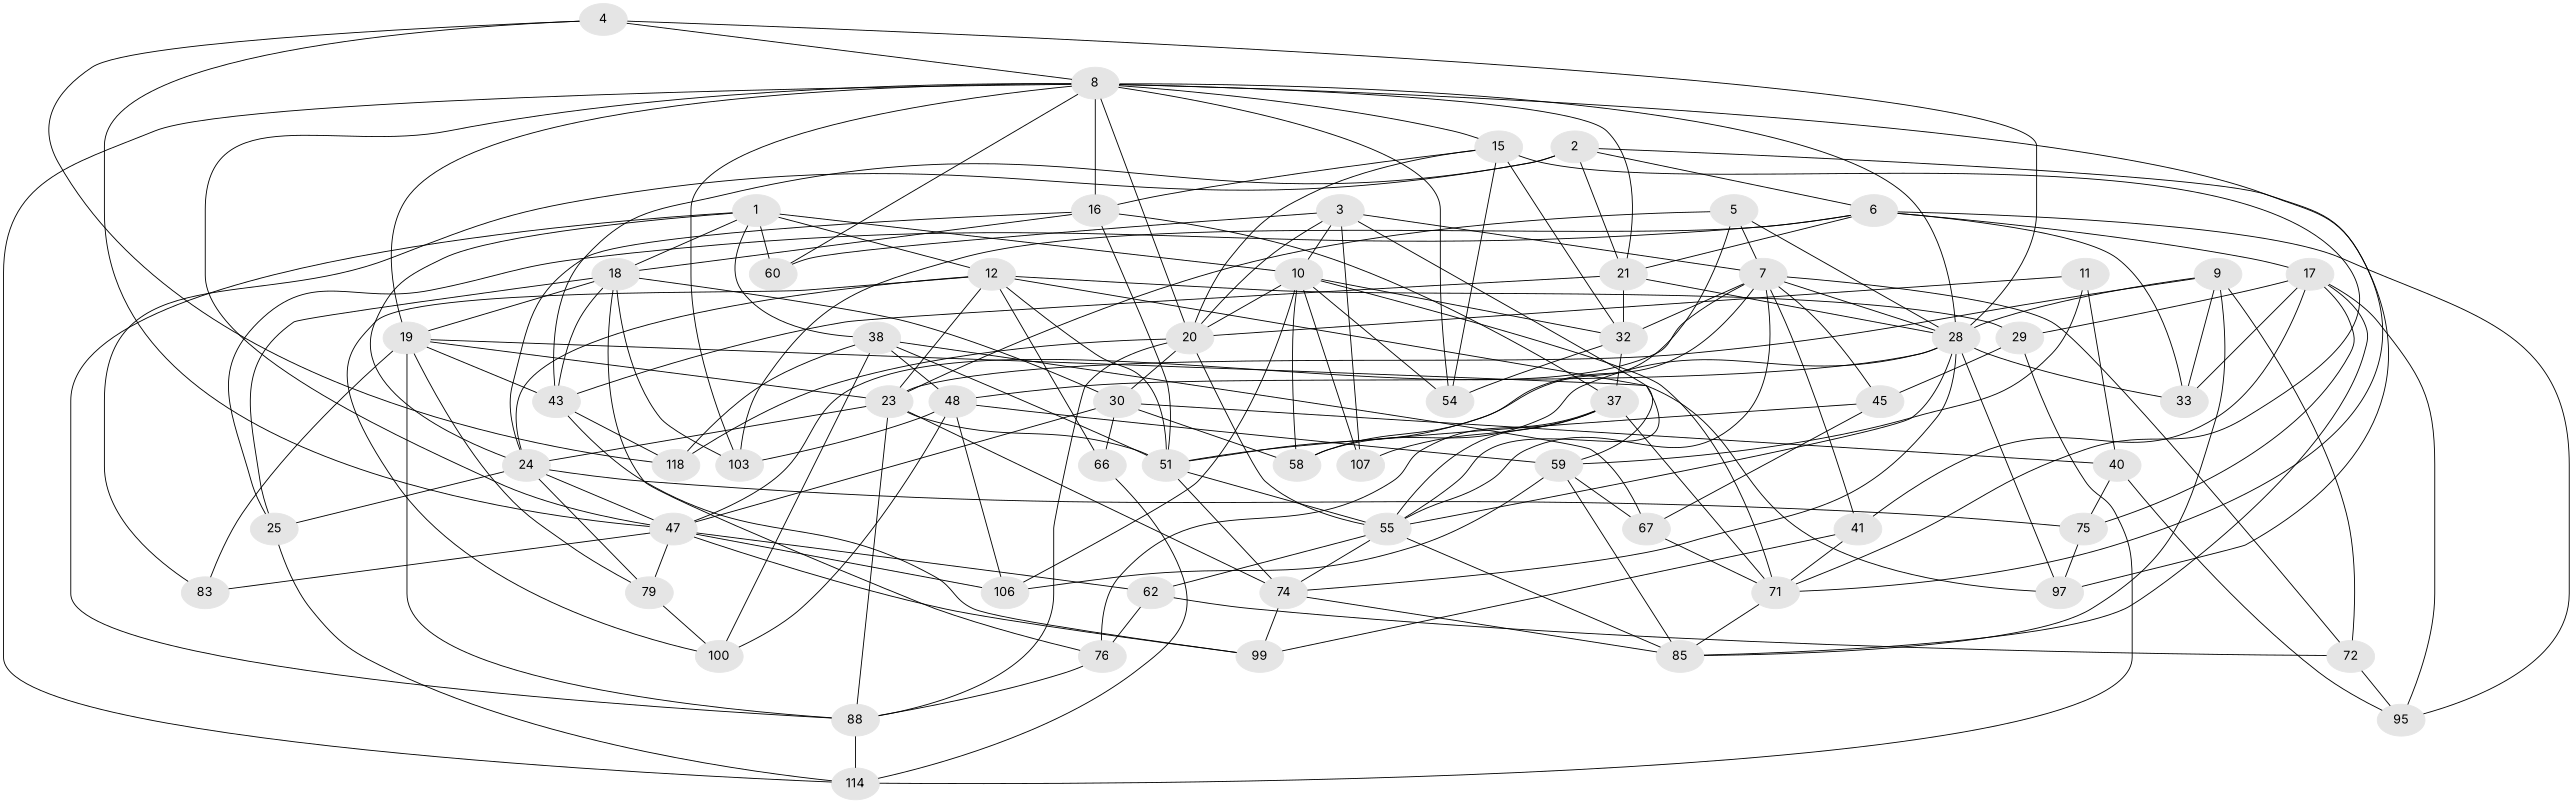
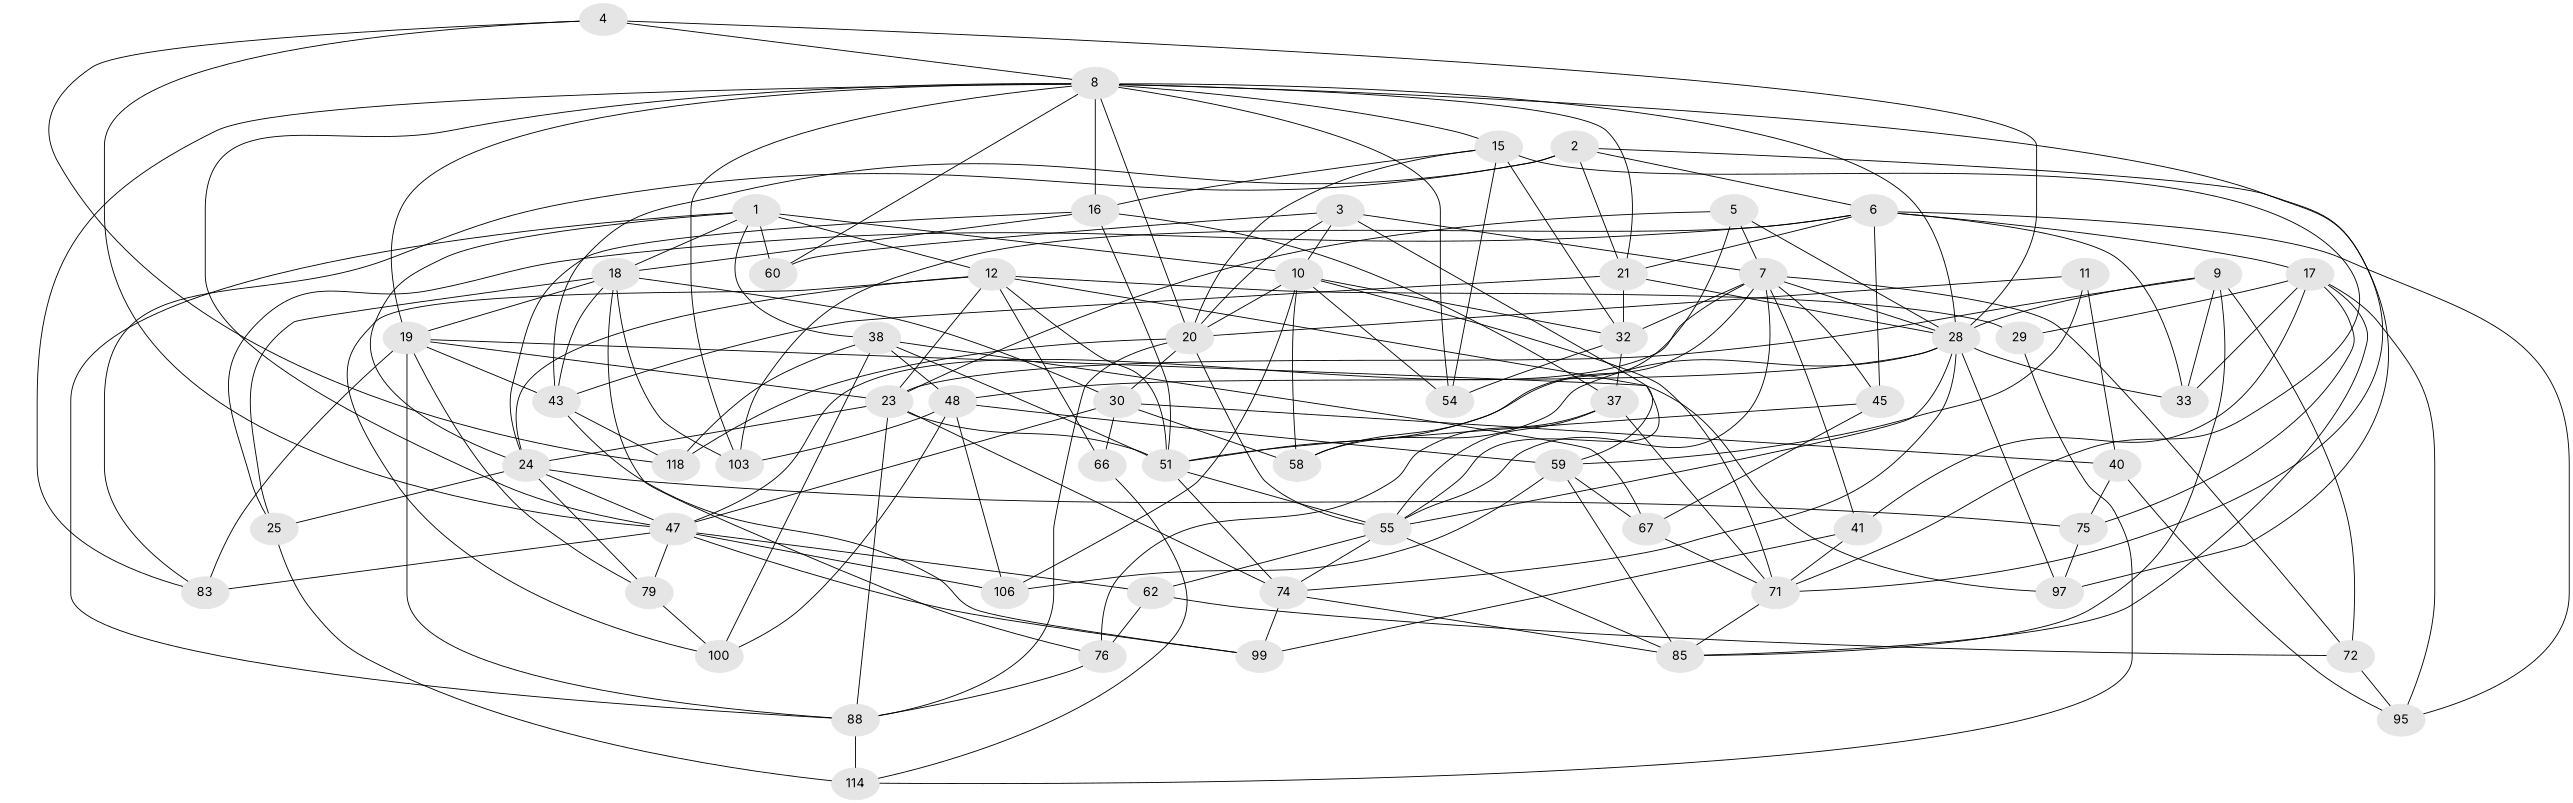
edge "8" -- "114": now "8" -- "83"
edge "29" -- "45": now "6" -- "45"
node "107": removed
